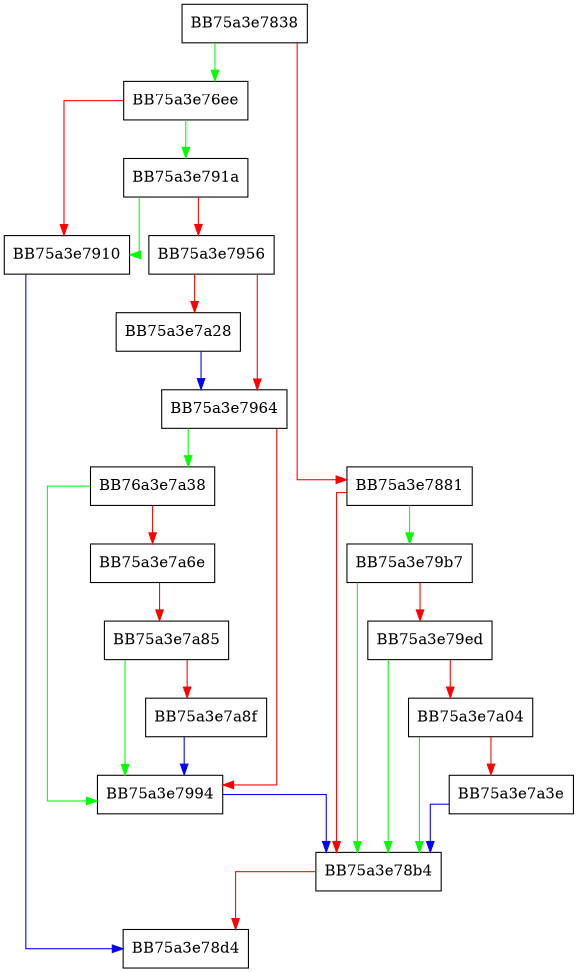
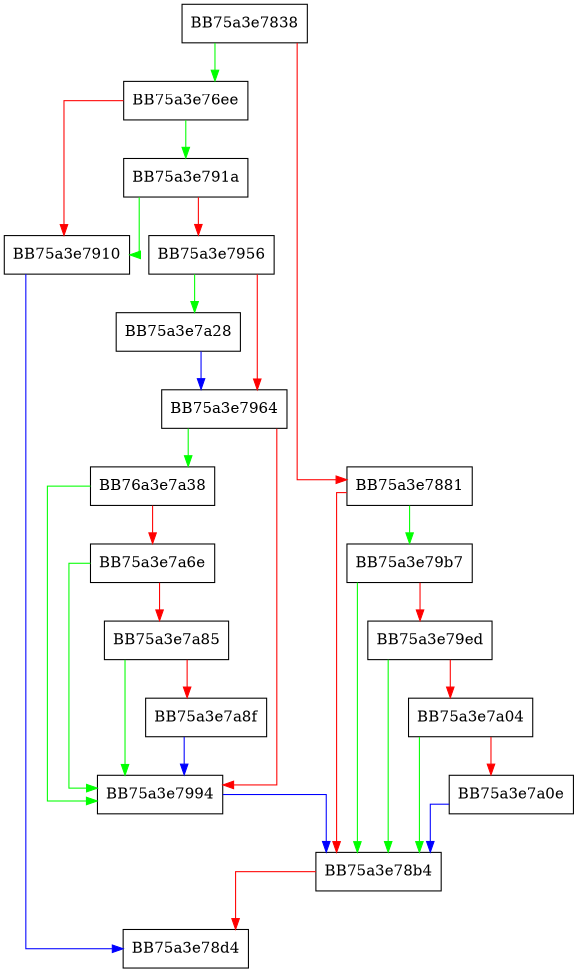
edge "BB75a3e7956" -> "BB75a3e7a28": color red -> green
edge "BB75a3e7a6e" -> "BB75a3e7994": added
node "BB75a3e7a3e": label "BB75a3e7a3e" -> "BB75a3e7a0e"
